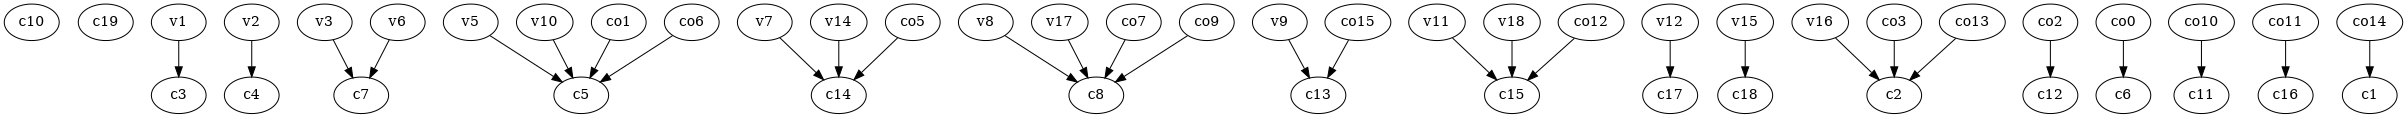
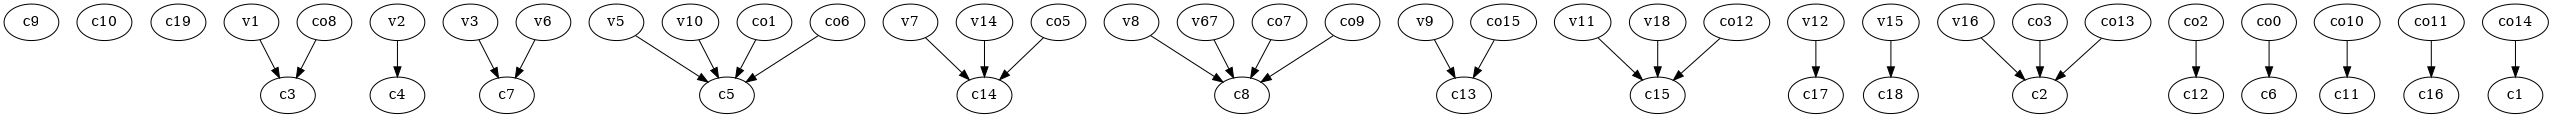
node "c9": added
node "co8": added
node "v17": label "v17" -> "v67"
